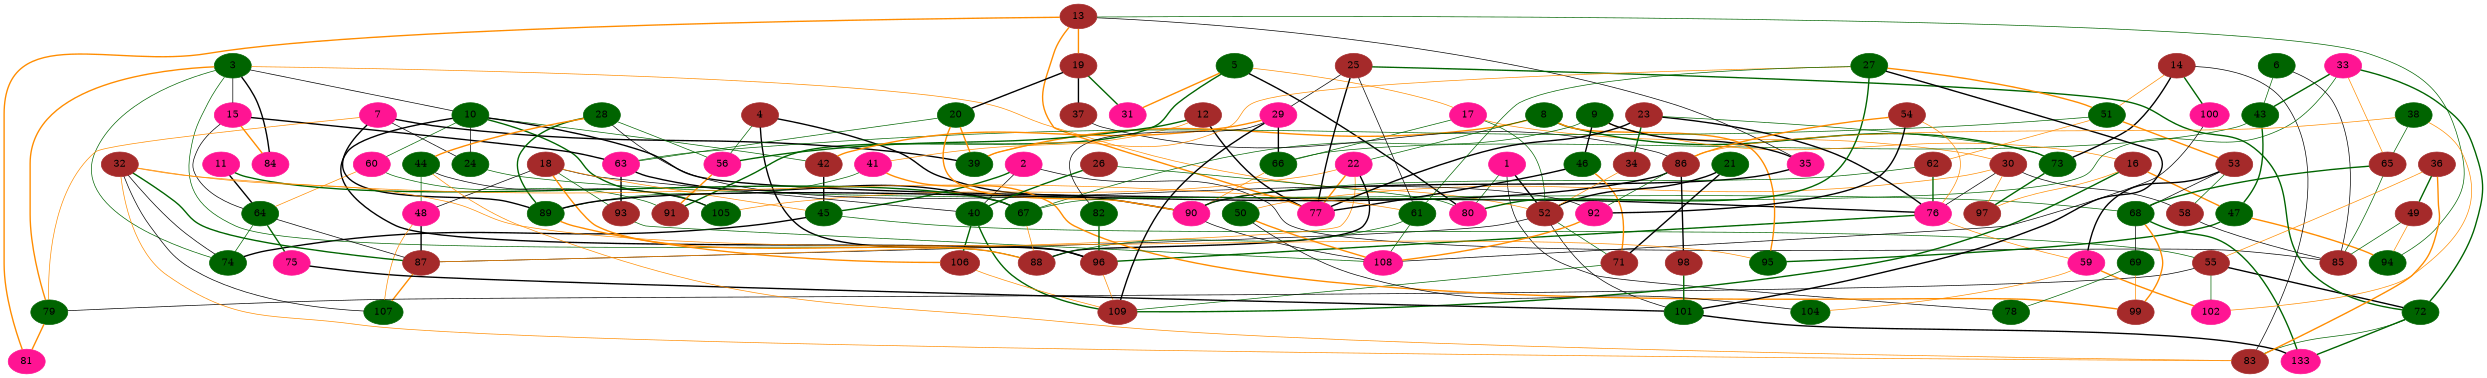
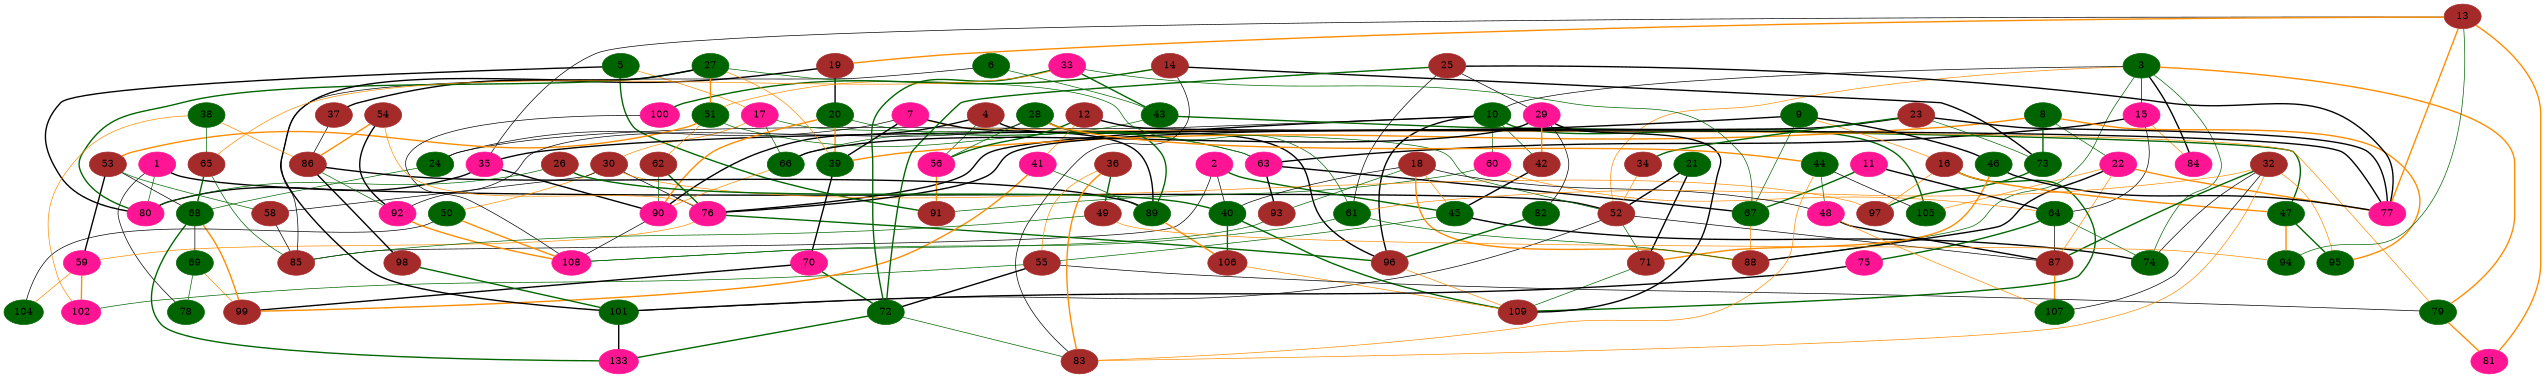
node "31": removed
edge "15" -- "84": style bold -> solid
edge "35" -- "80": added
node "70": added
